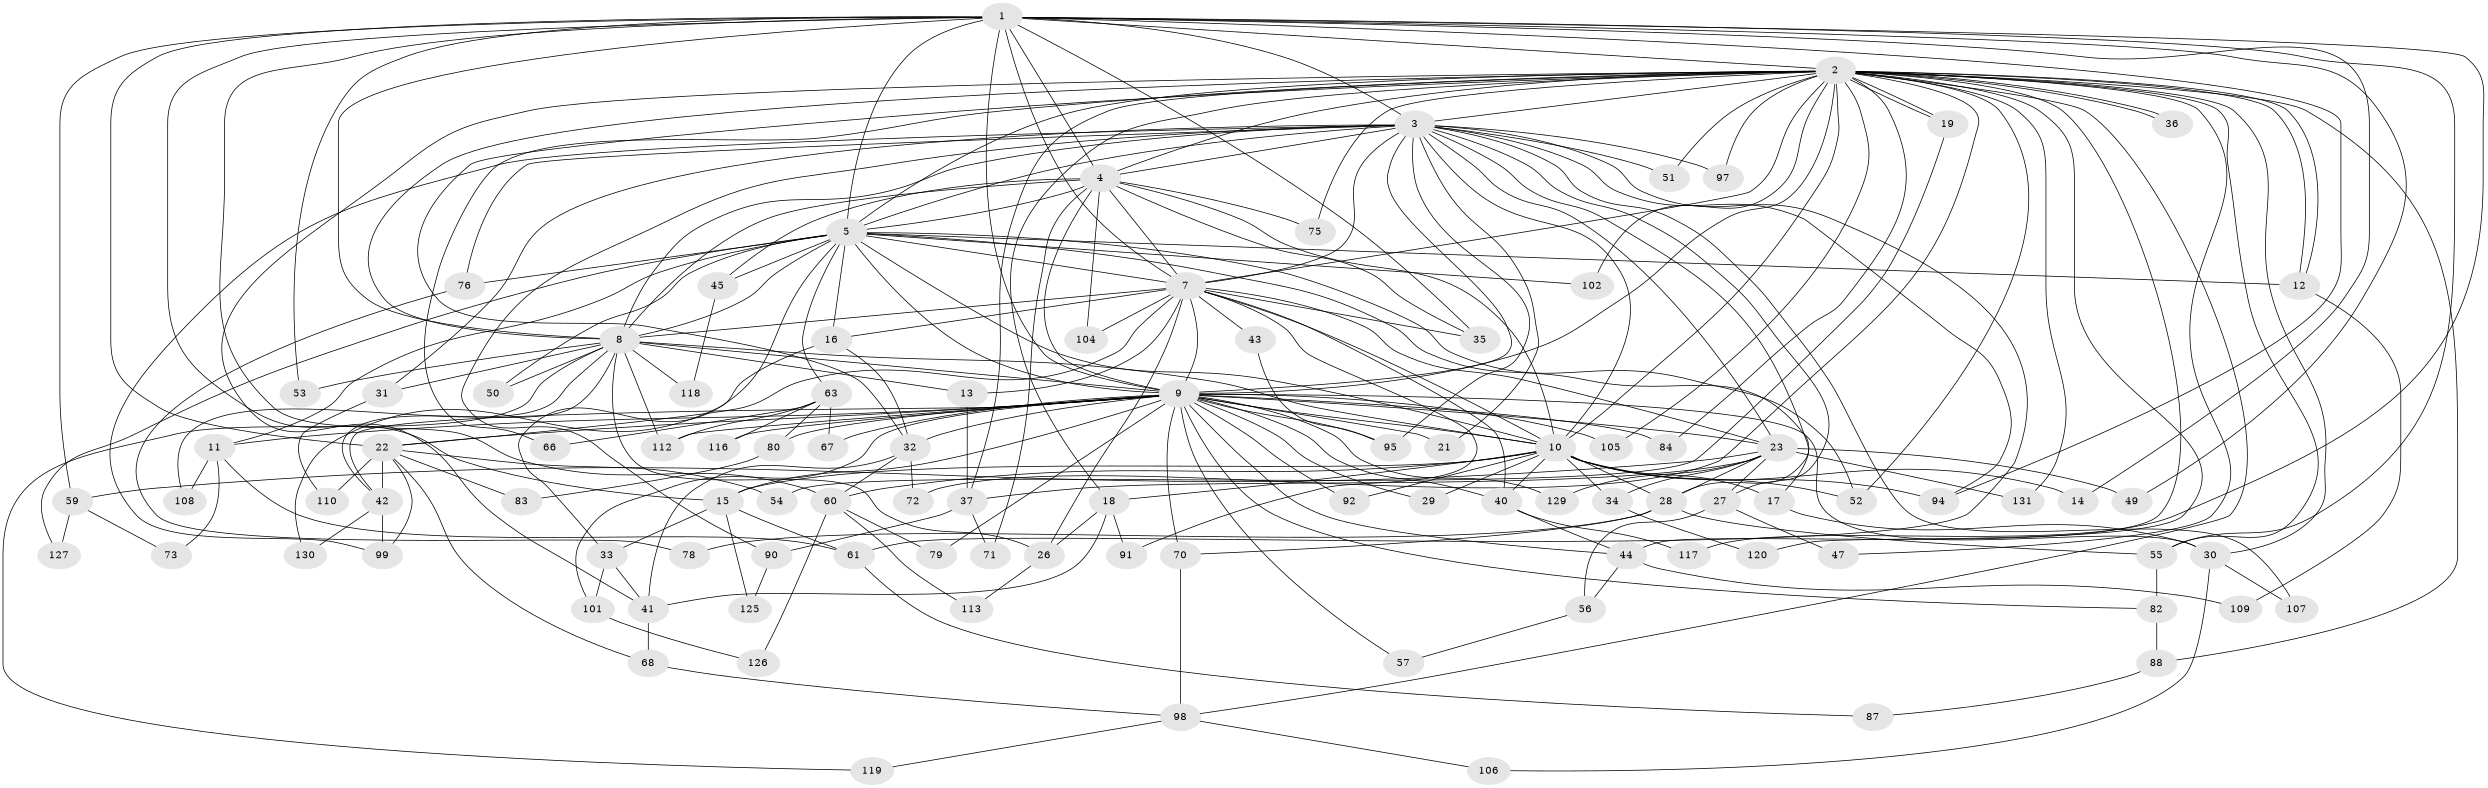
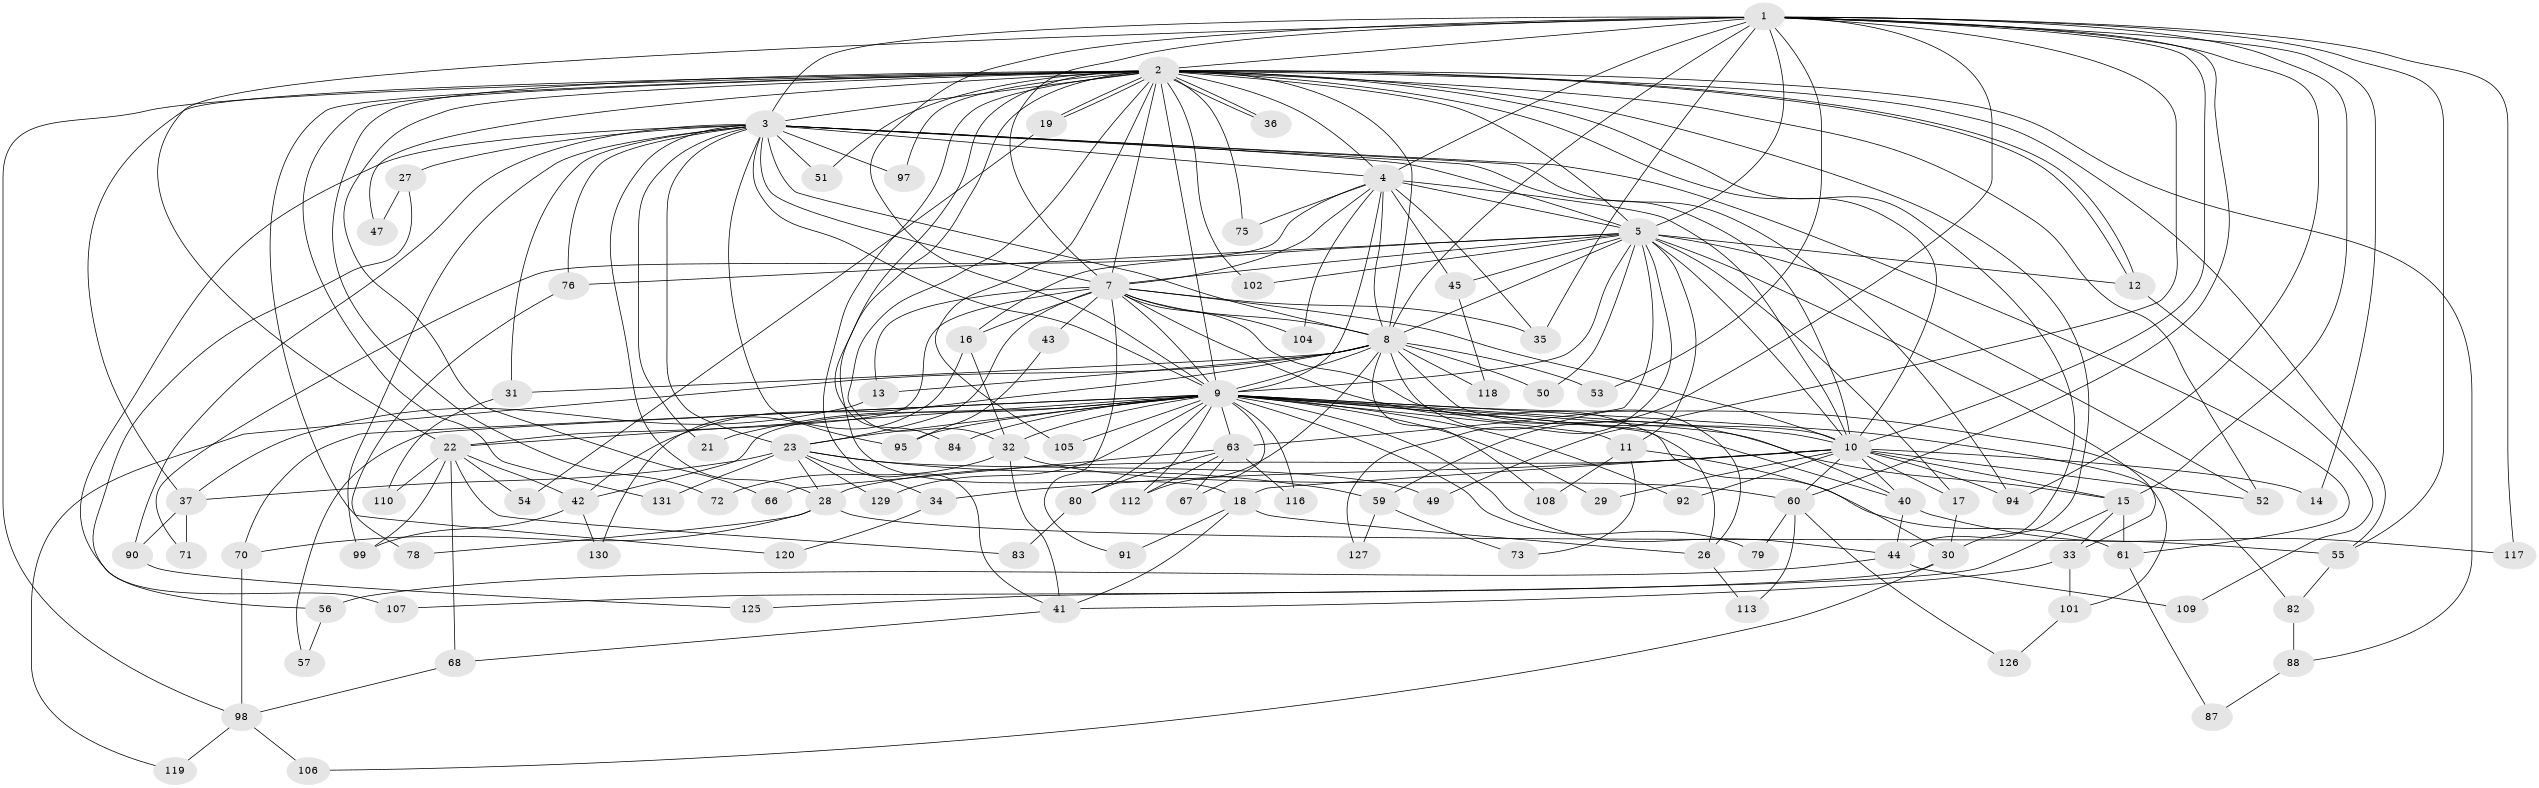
edge "1" -- "10": added
edge "9" -- "63": added
edge "23" -- "27": removed
